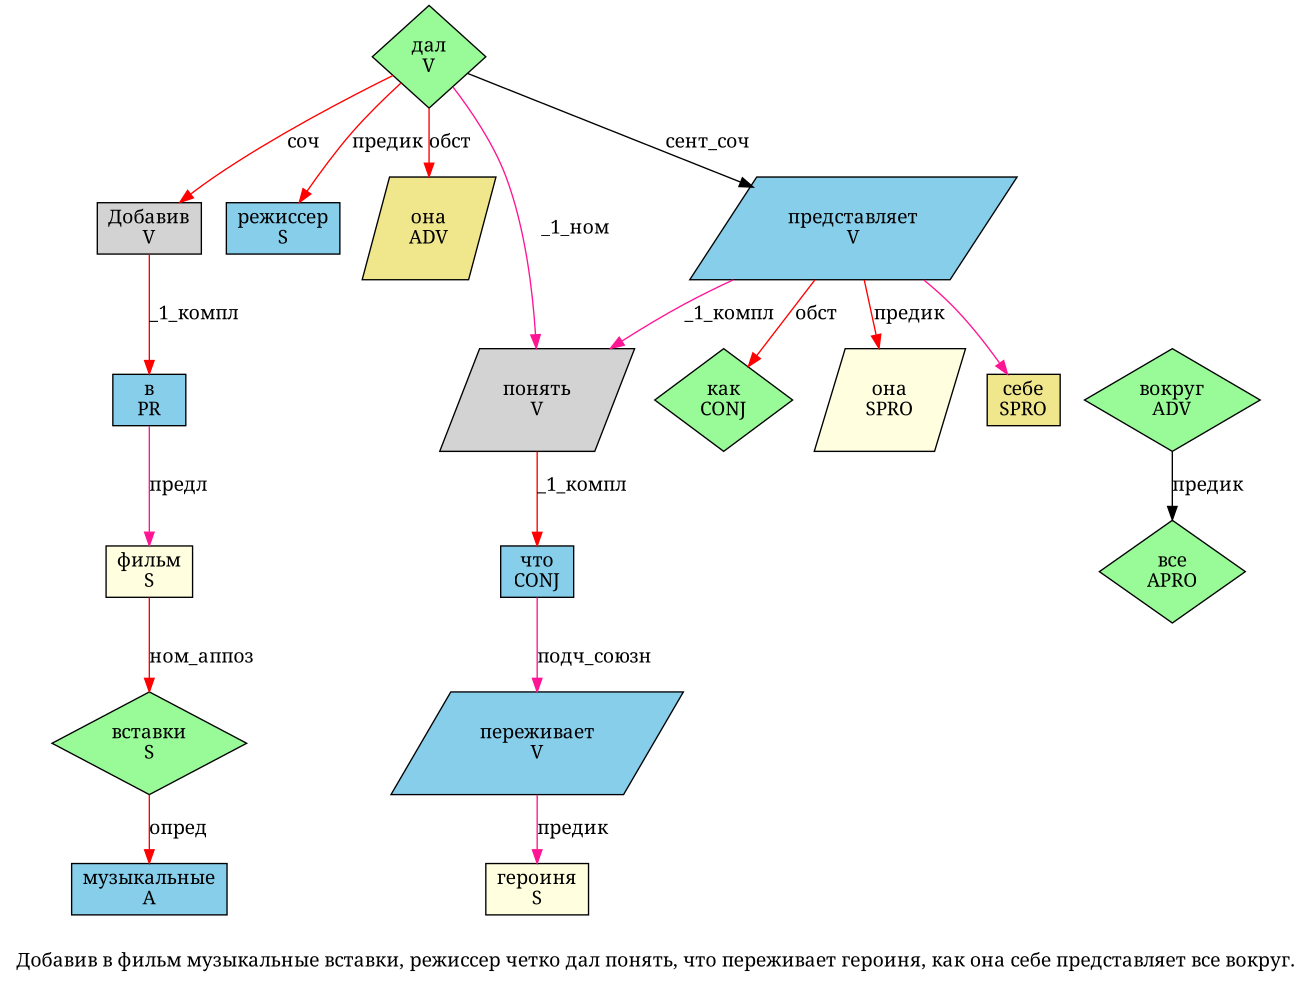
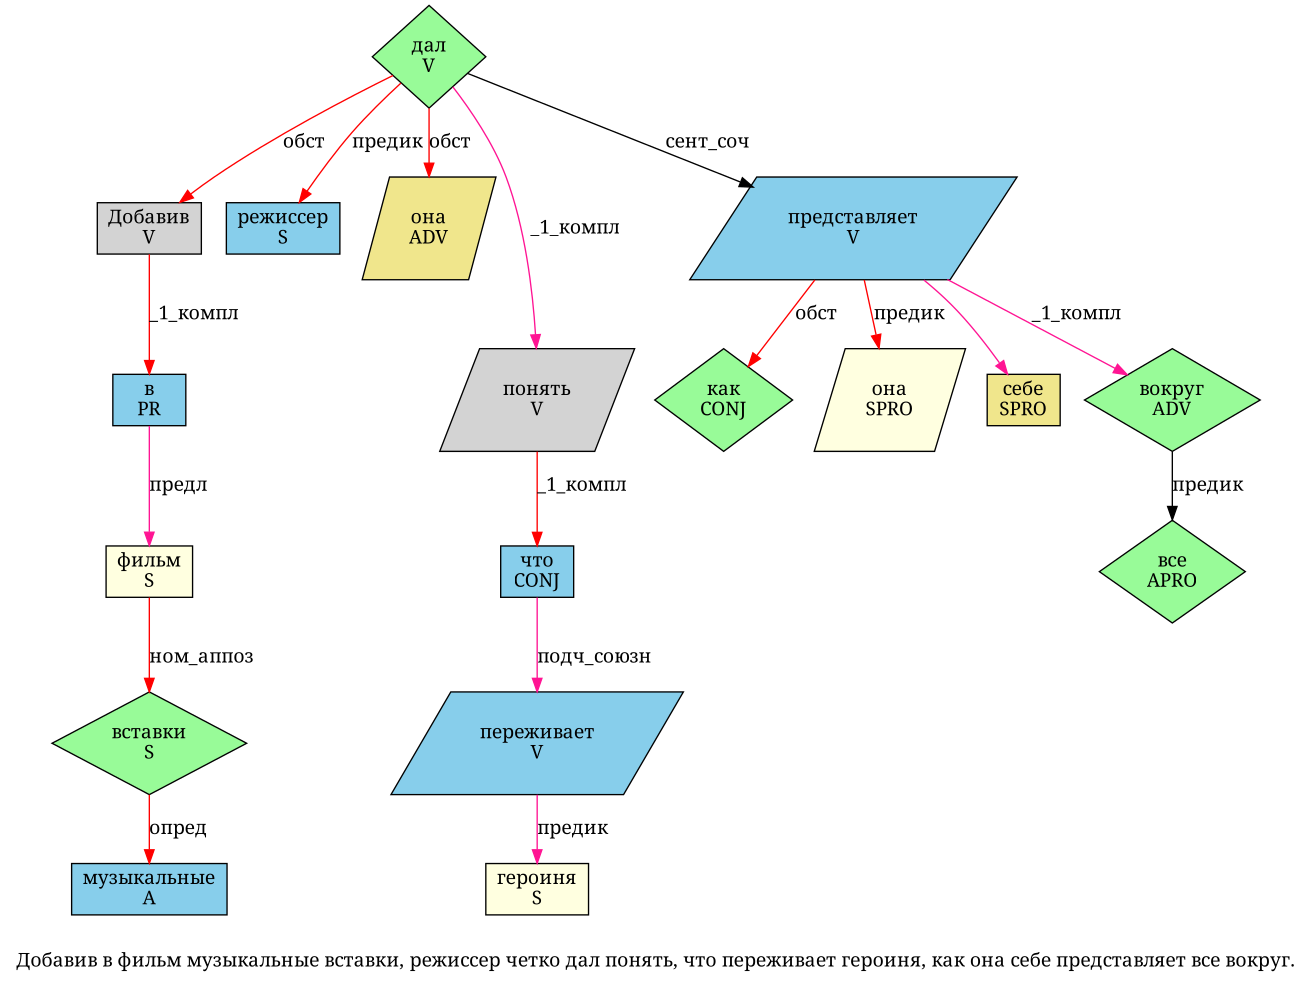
edge "дал V" -> "Добавив V": label "соч" -> "обст"
edge "дал V" -> "понять V": label "_1_ном" -> "_1_компл"
edge "представляет V" -> "понять V": now "представляет V" -> "вокруг ADV"
